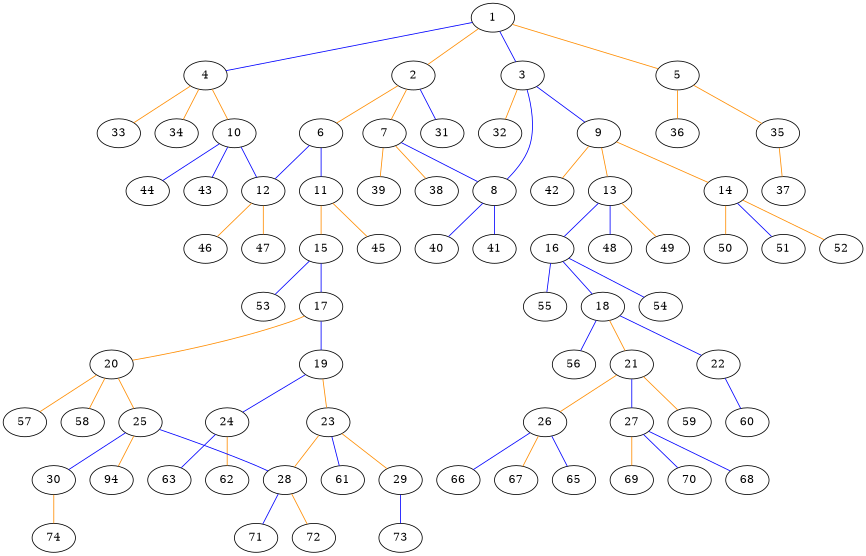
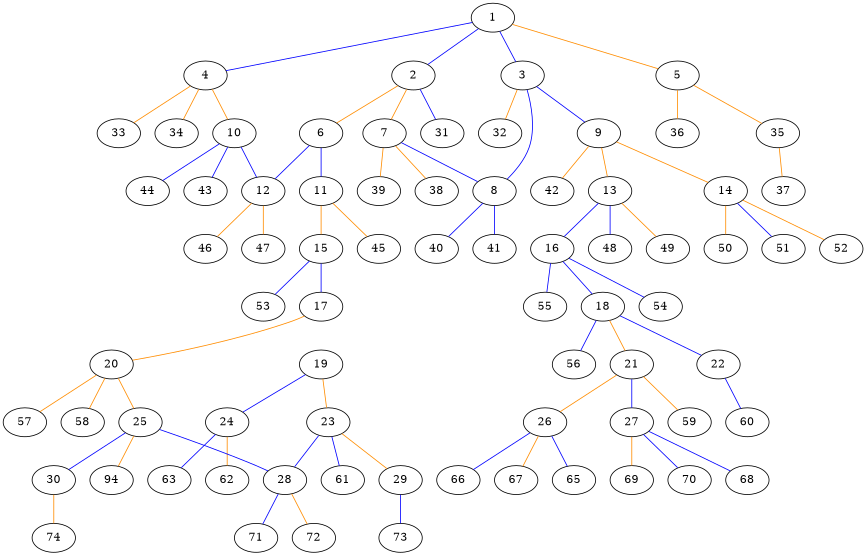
edge "1" -- "2": color darkorange -> blue
edge "17" -- "19": removed
edge "23" -- "28": color darkorange -> blue
